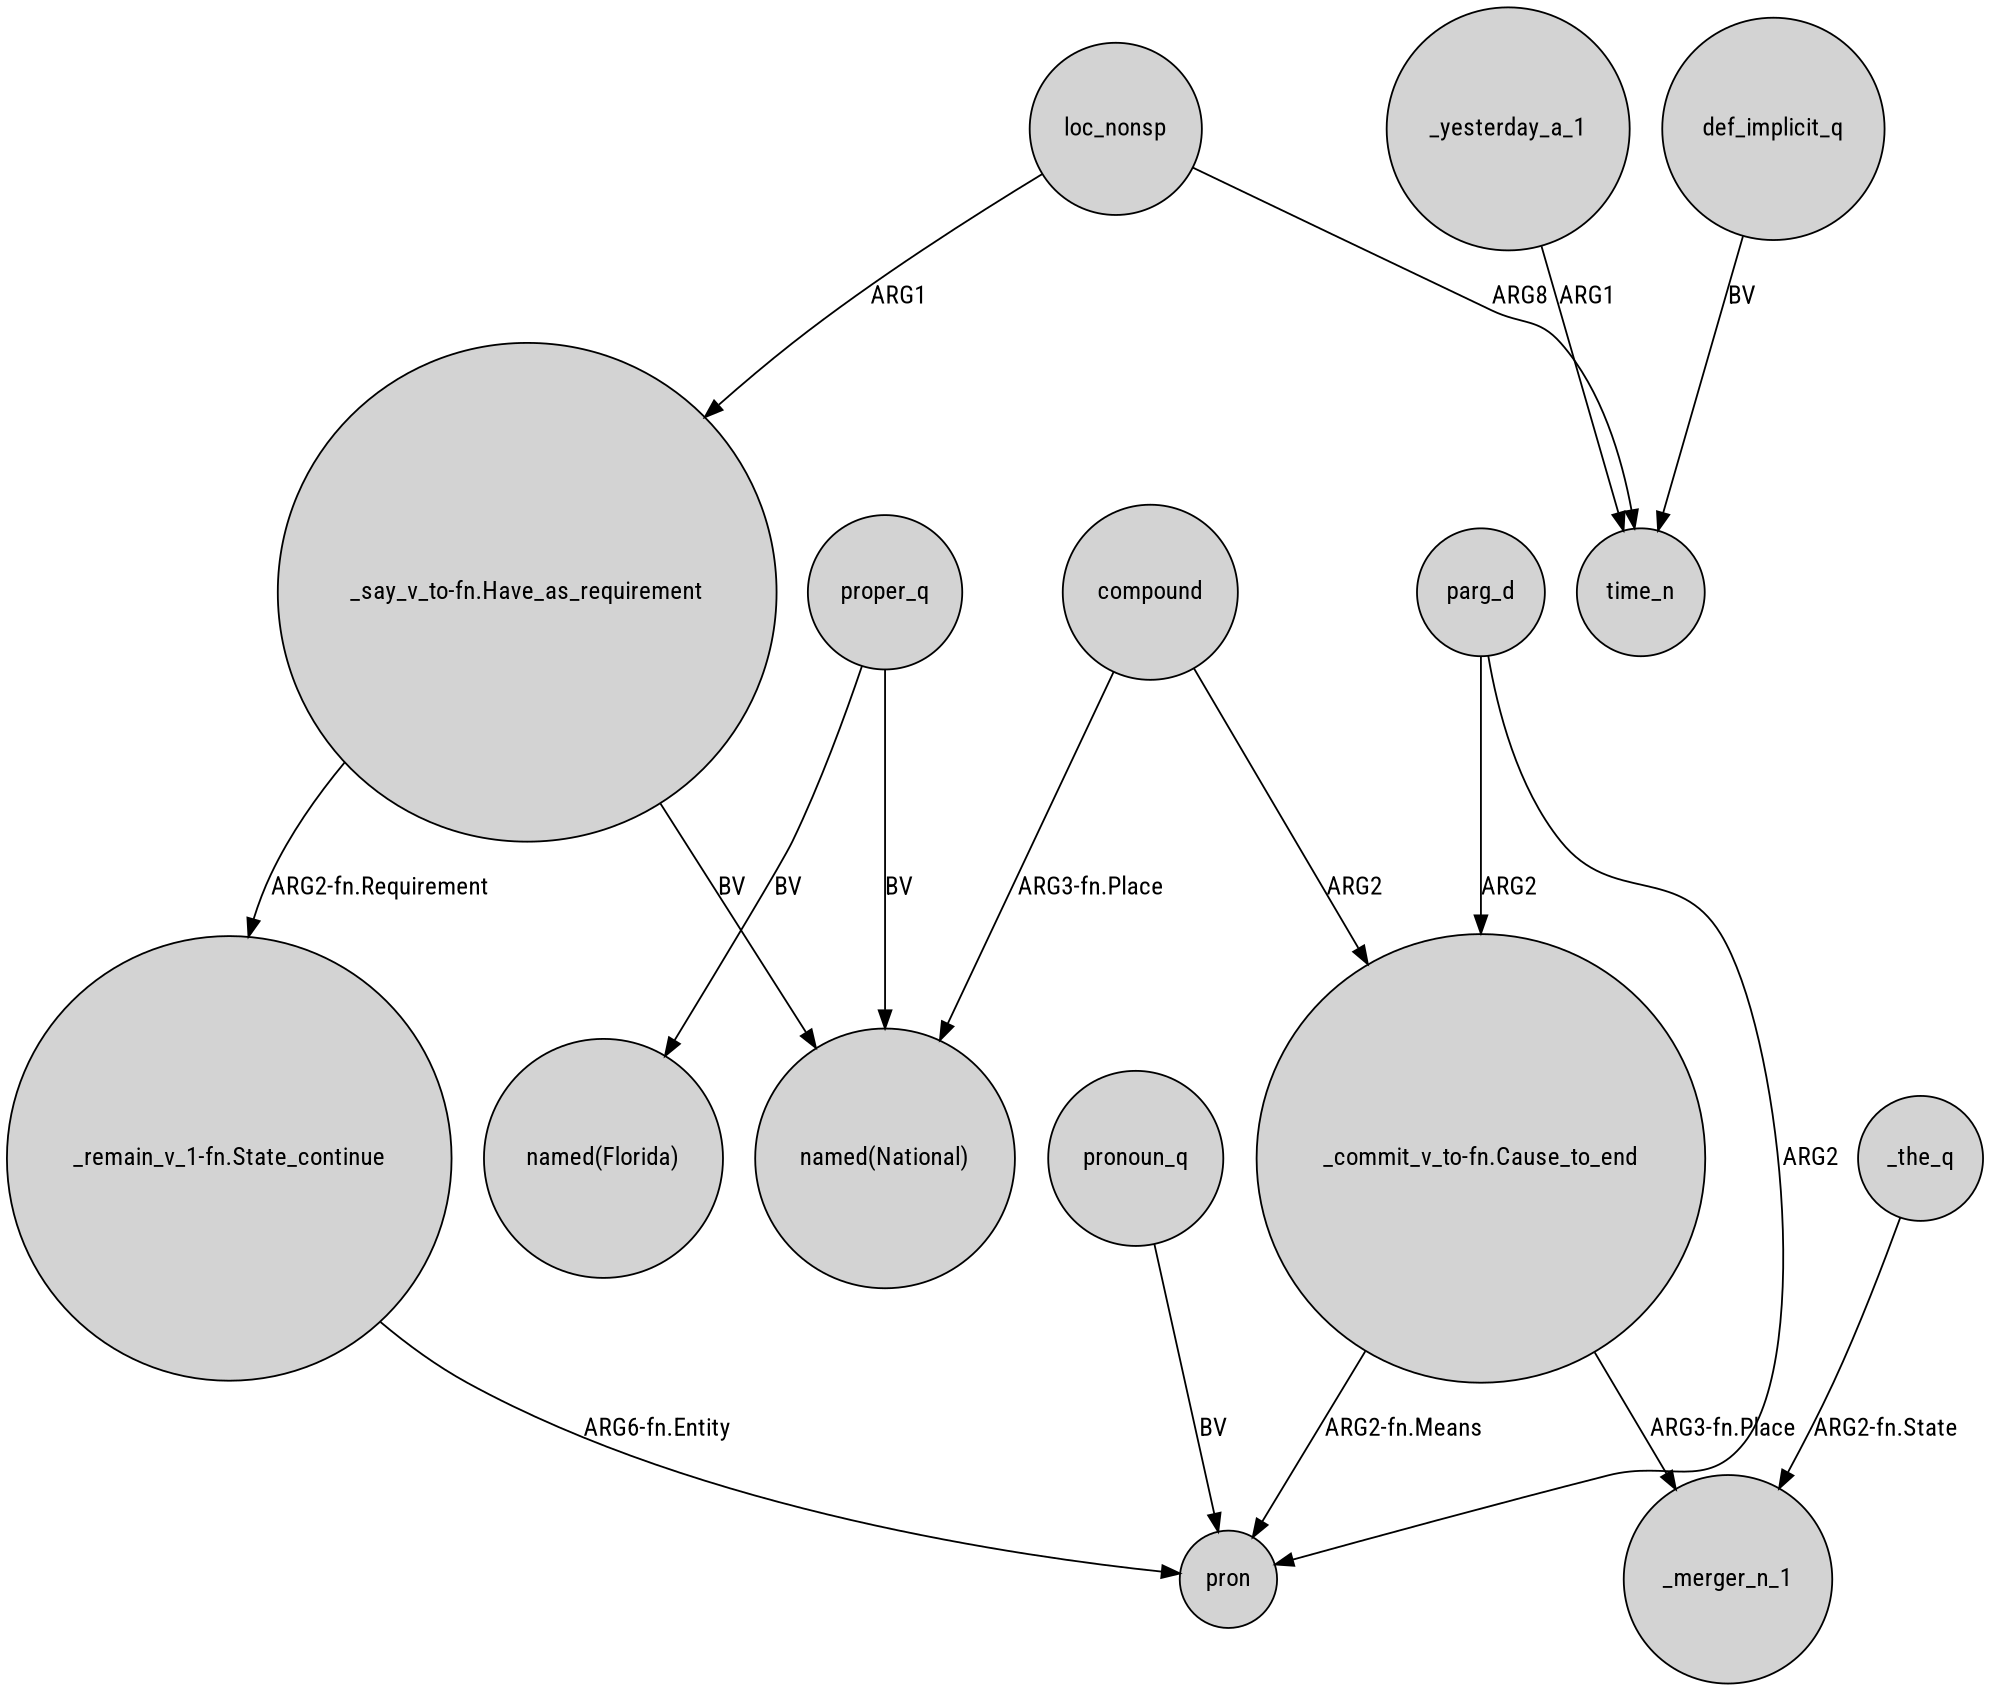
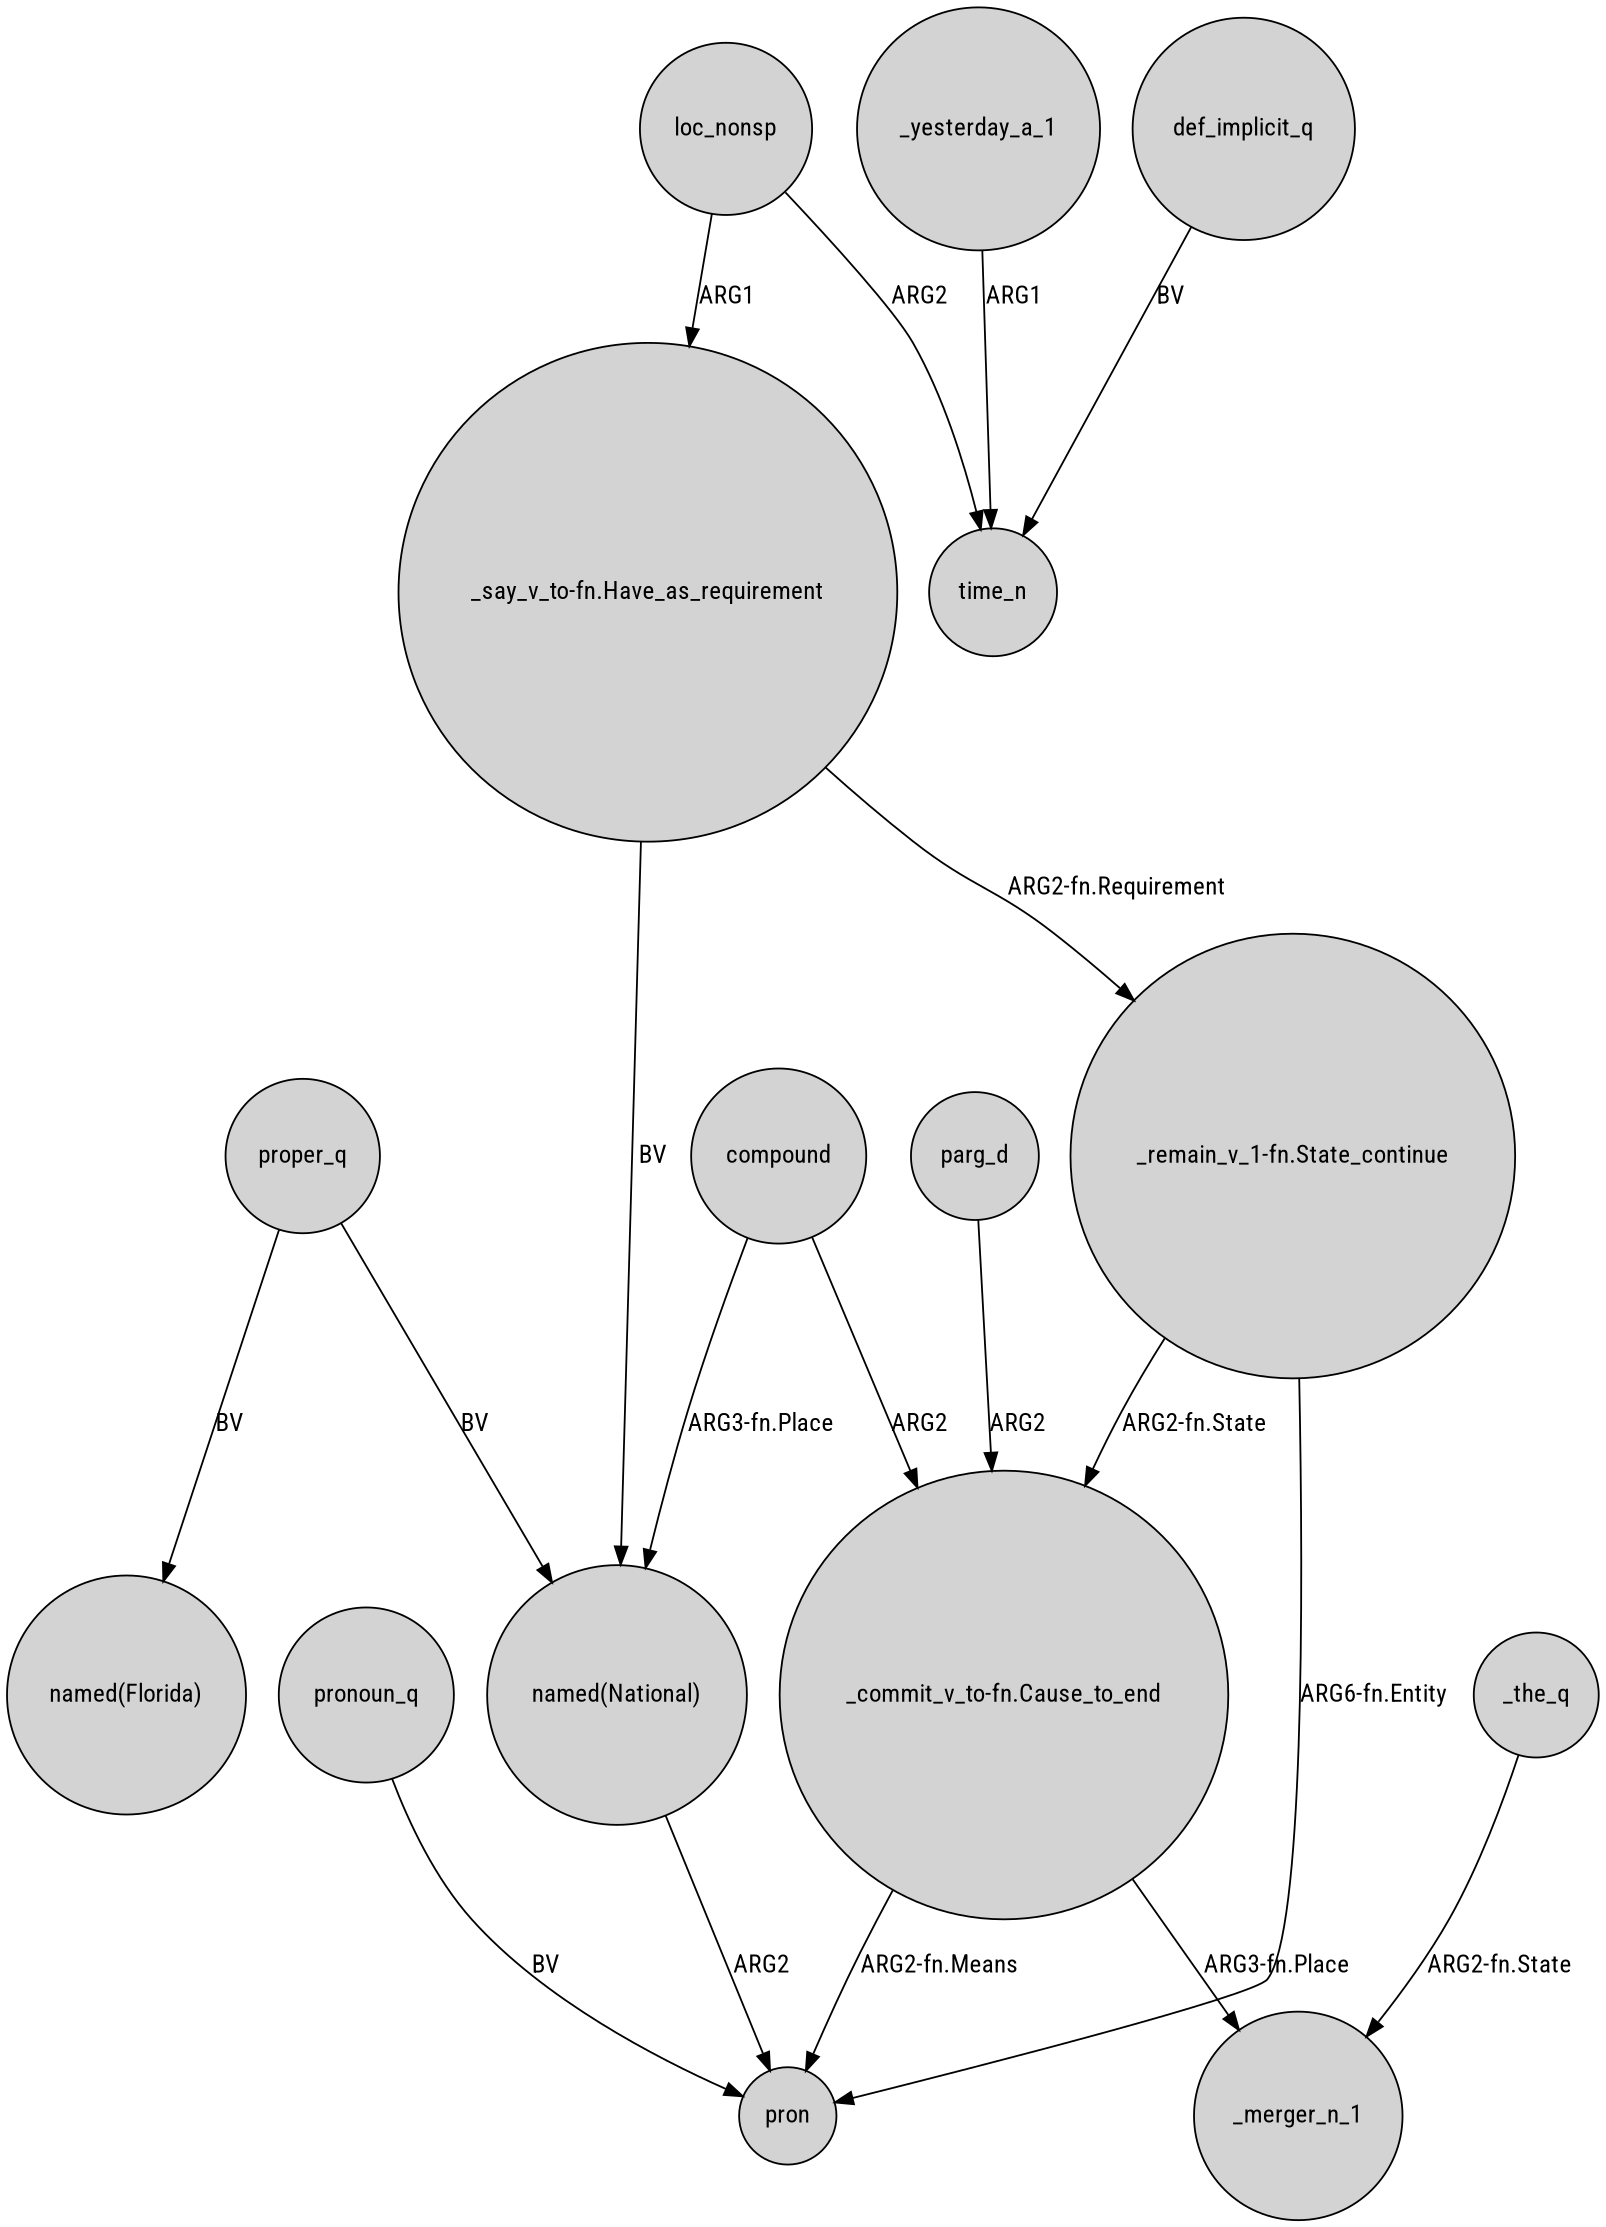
edge "loc_nonsp" -> "time_n": label "ARG8" -> "ARG2"
edge "parg_d" -> "pron": now "named(National)" -> "pron"
edge "_remain_v_1-fn.State_continue" -> "_commit_v_to-fn.Cause_to_end": added, label "ARG2-fn.State"
